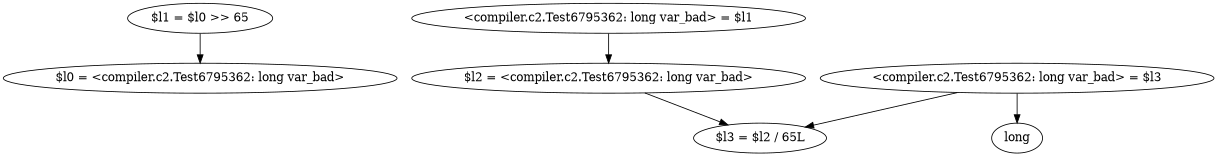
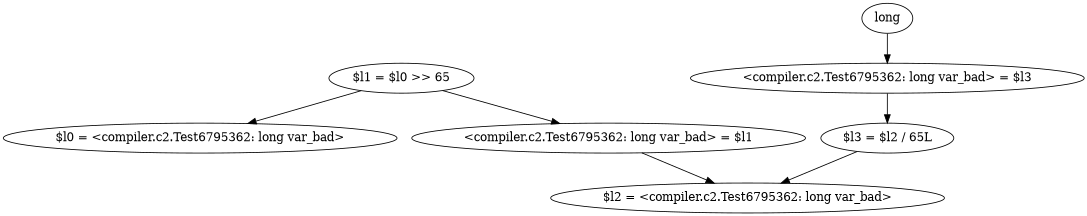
edge "<compiler.c2.Test6795362: long var_bad> = $l3" -> "long": reversed
edge "$l1 = $l0 >> 65" -> "<compiler.c2.Test6795362: long var_bad> = $l1": added
edge "$l2 = <compiler.c2.Test6795362: long var_bad>" -> "$l3 = $l2 / 65L": reversed
